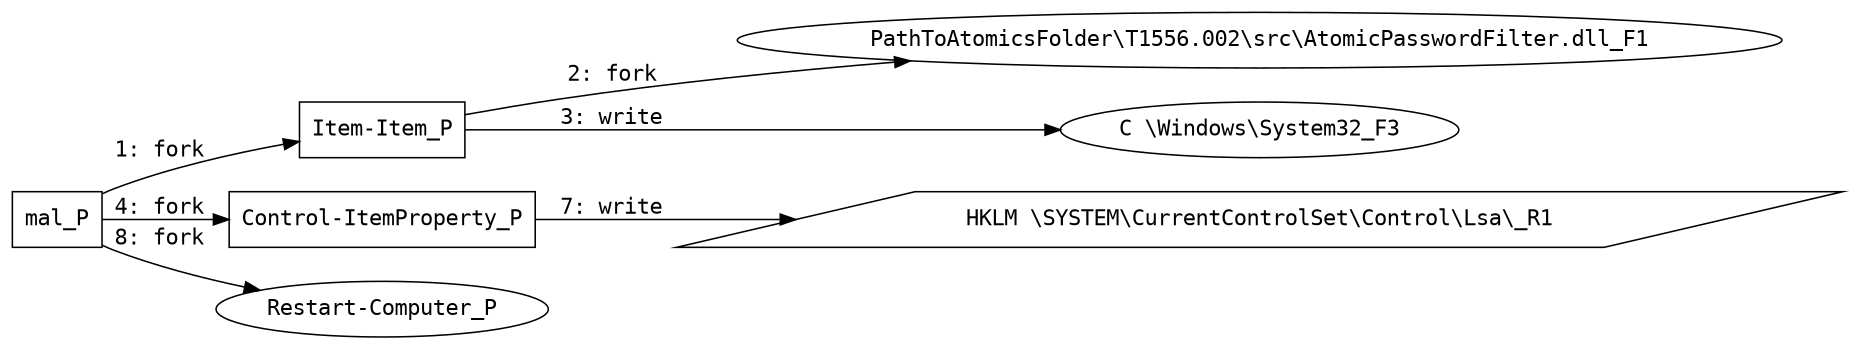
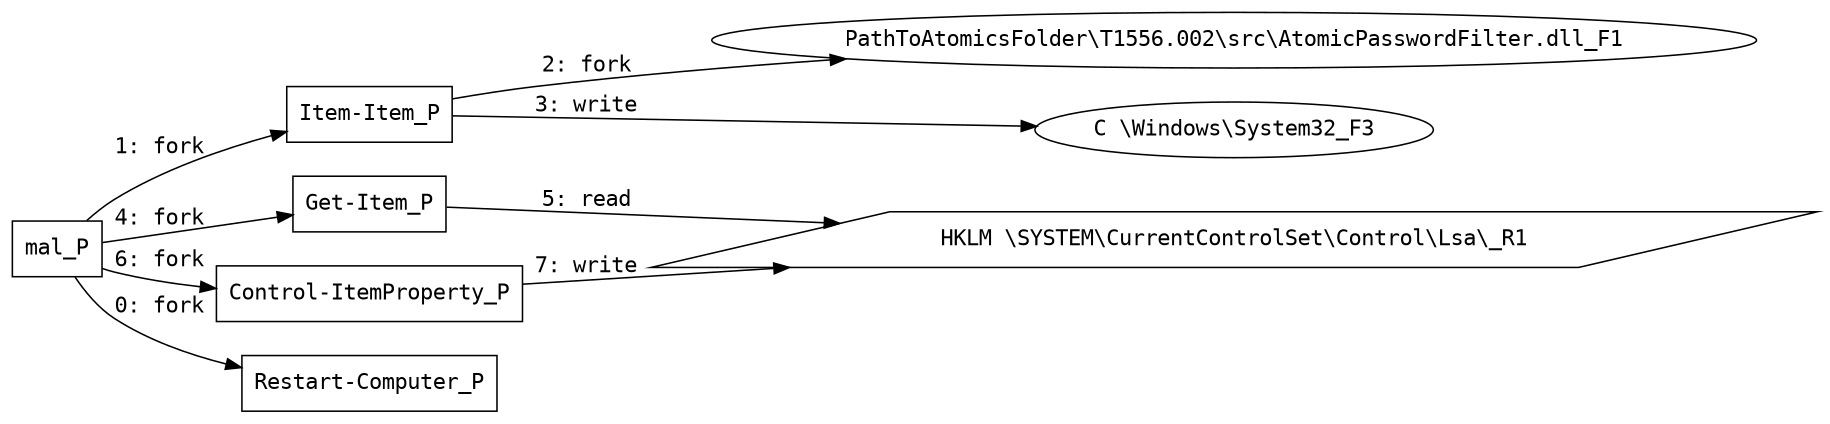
node "Get-Item_P": added
edge "mal_P" -> "Control-ItemProperty_P": label "4: fork" -> "6: fork"
edge "mal_P" -> "Restart-Computer_P": label "8: fork" -> "0: fork"
node "Restart-Computer_P": shape ellipse -> box
